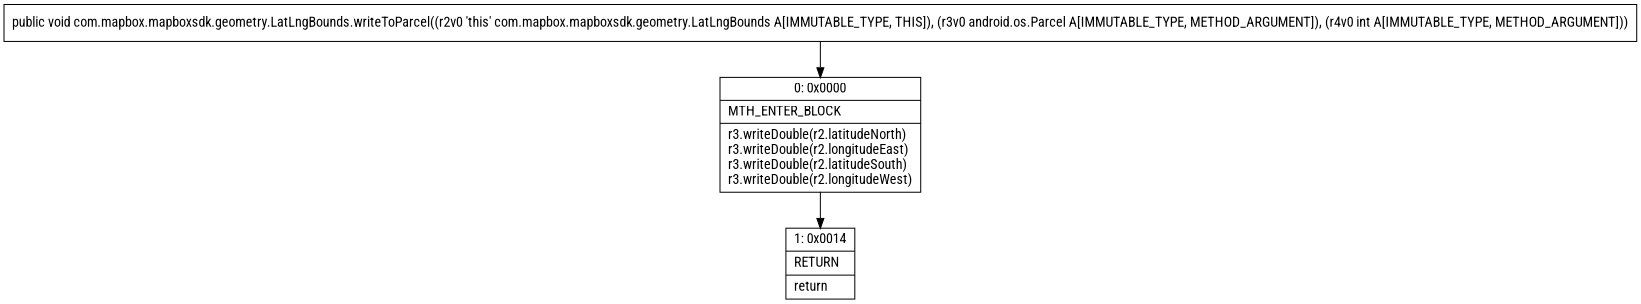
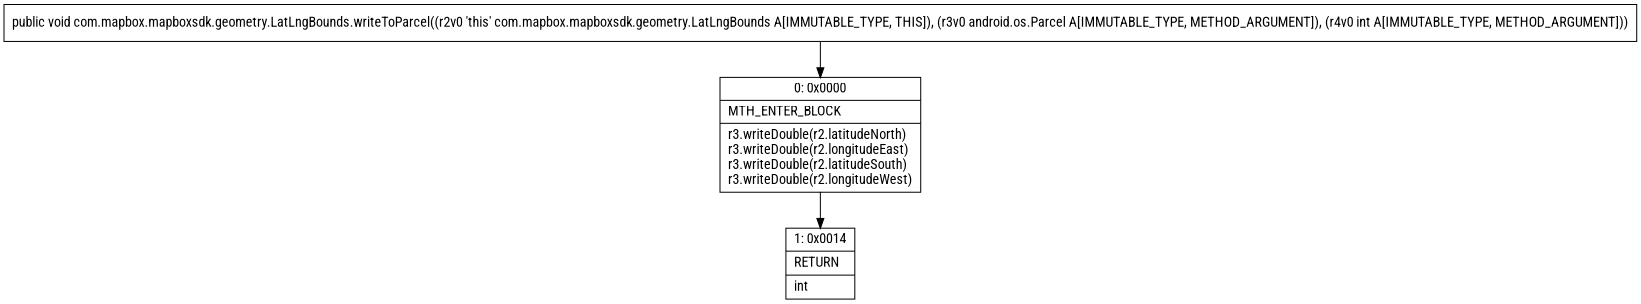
node "1: 0x0014": text "return" -> "int"
